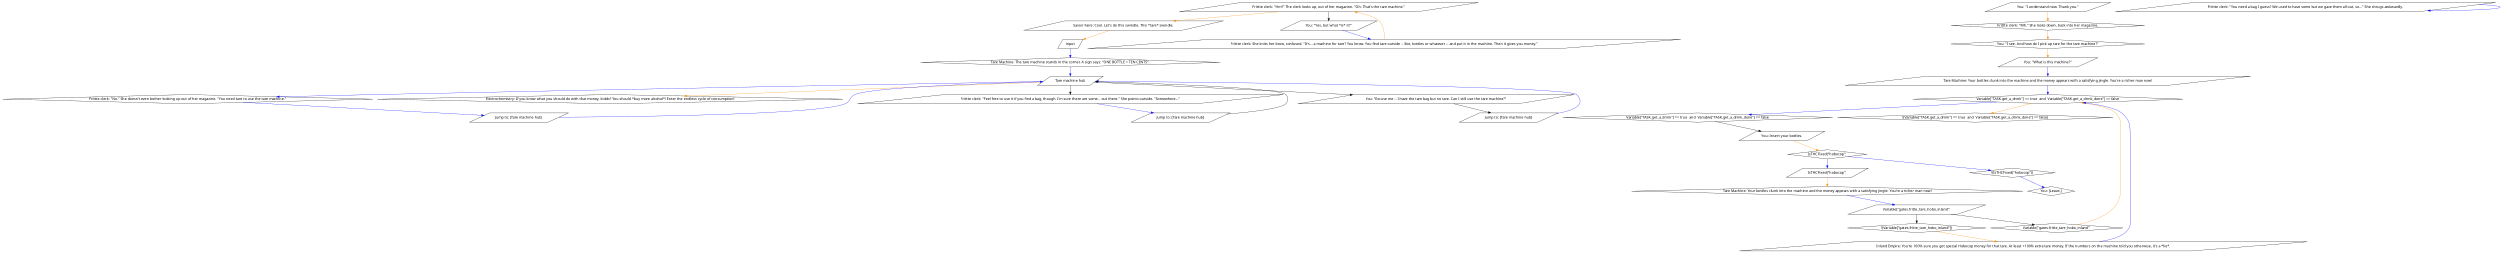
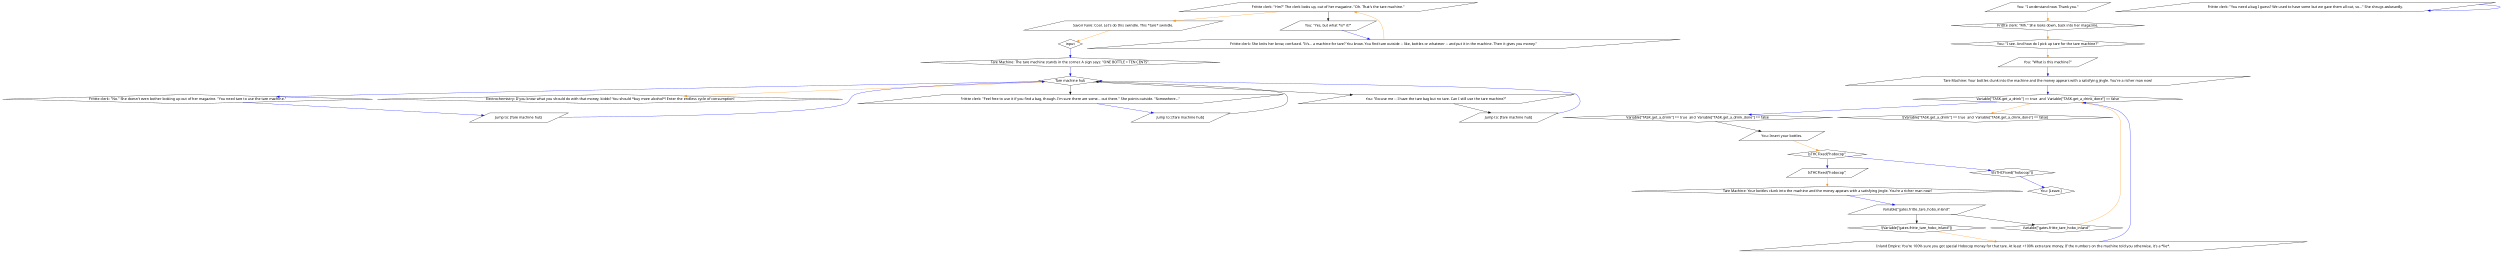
node "input": shape parallelogram -> diamond
node "Tare machine hub": shape parallelogram -> diamond
